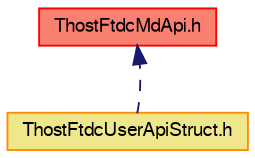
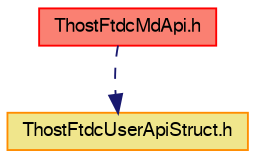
edge "ThostFtdcUserApiStruct.h" -> "ThostFtdcMdApi.h": reversed
